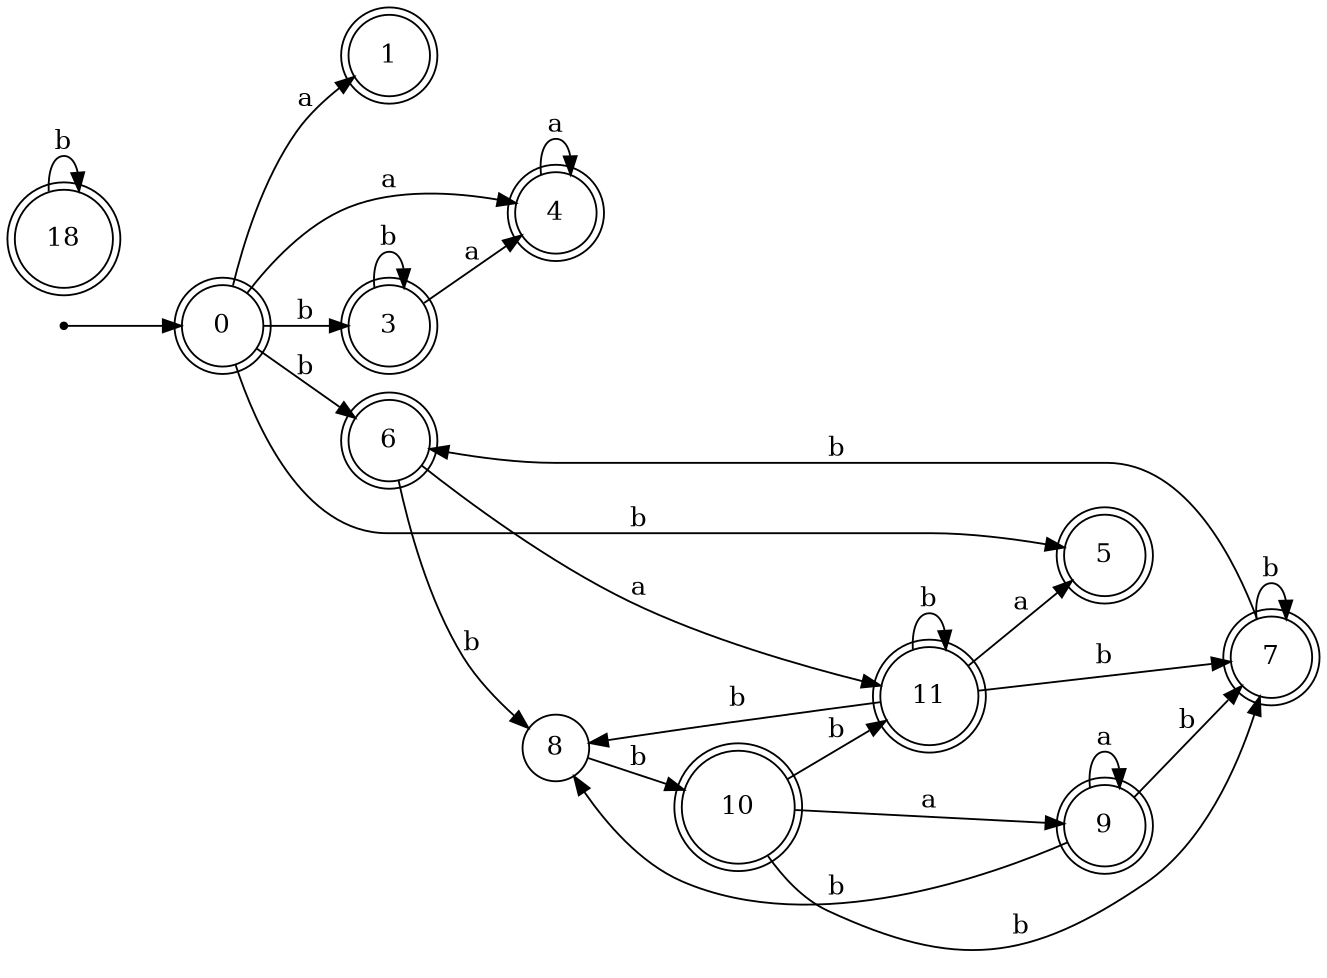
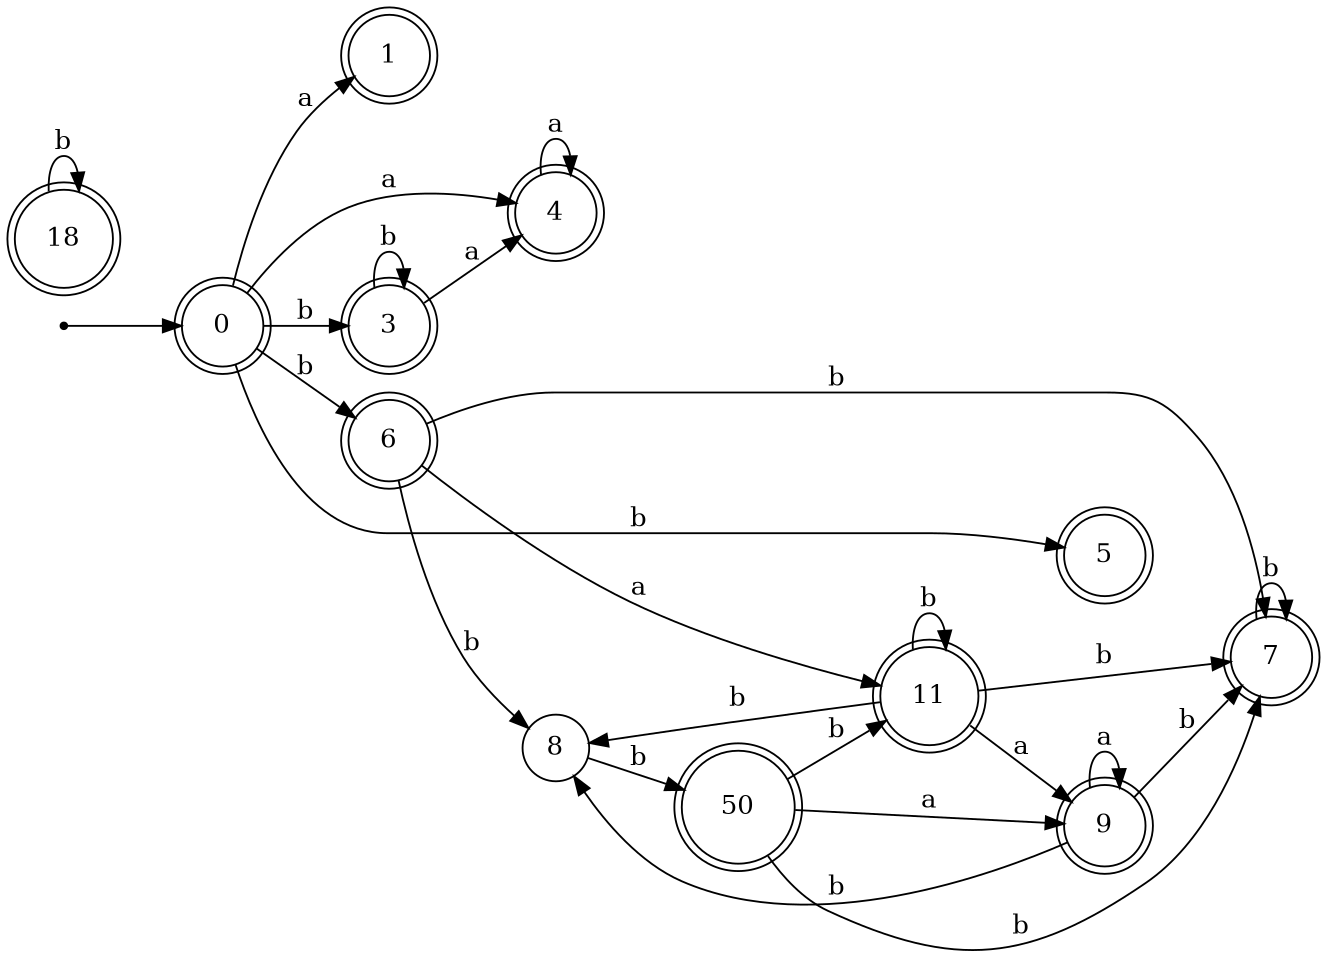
edge "7" -> "6": reversed
edge "11" -> "5": now "11" -> "9"
node "10": label "10" -> "50"
